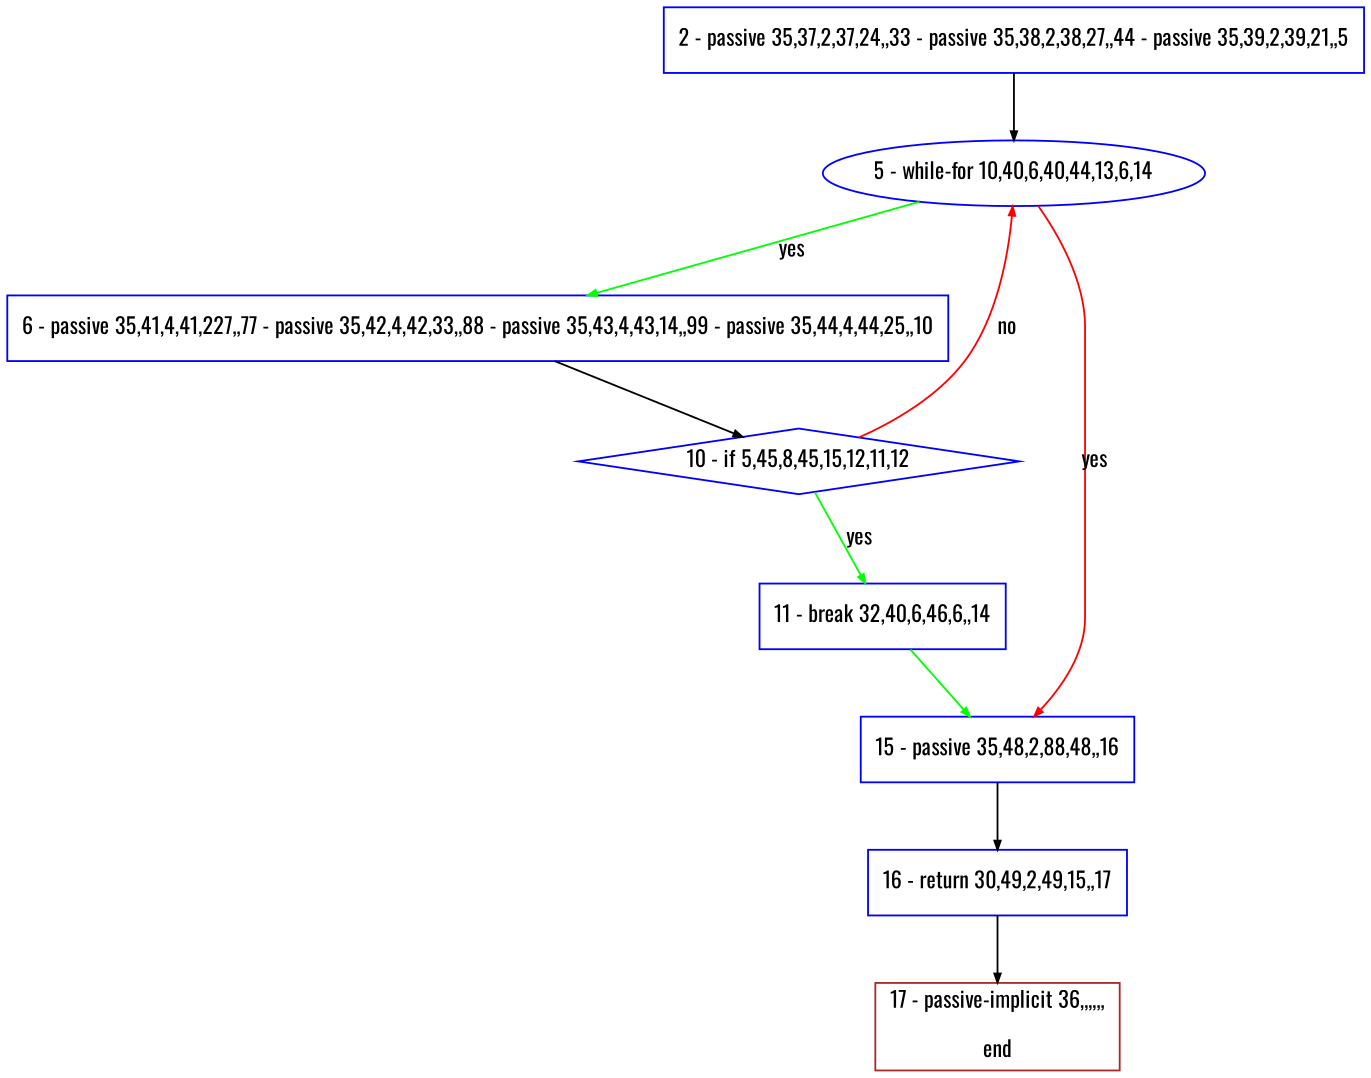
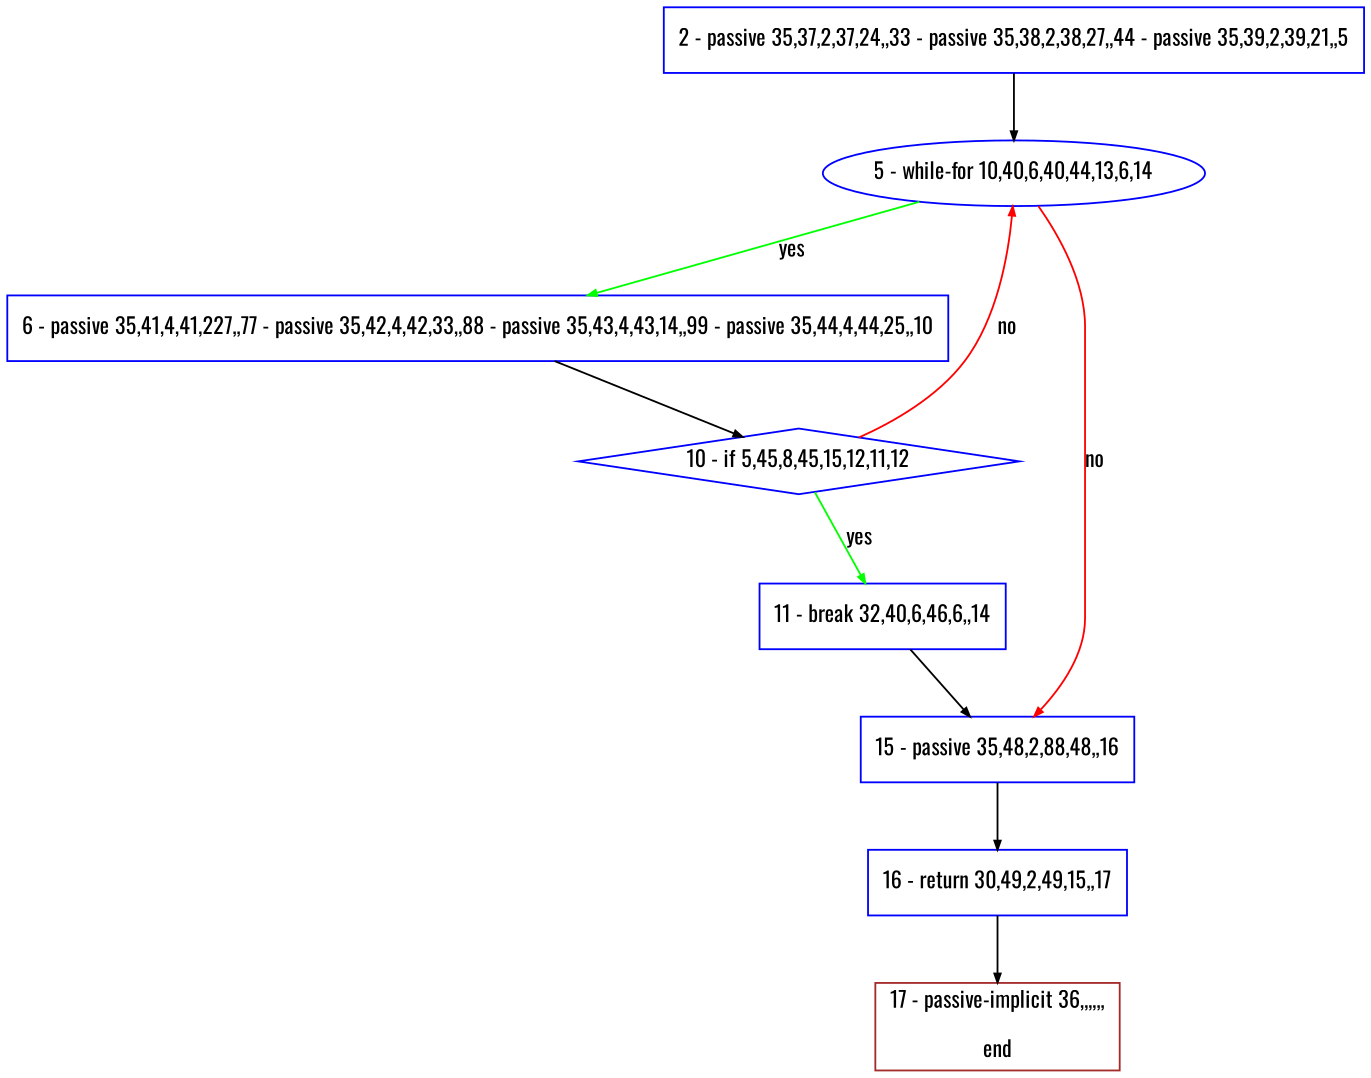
edge "5 - while-for 10,40,6,40,44,13,6,14" -> "15 - passive 35,48,2,88,48,,16": label "yes" -> "no"
edge "11 - break 32,40,6,46,6,,14" -> "15 - passive 35,48,2,88,48,,16": color #00ff00 -> #000000
